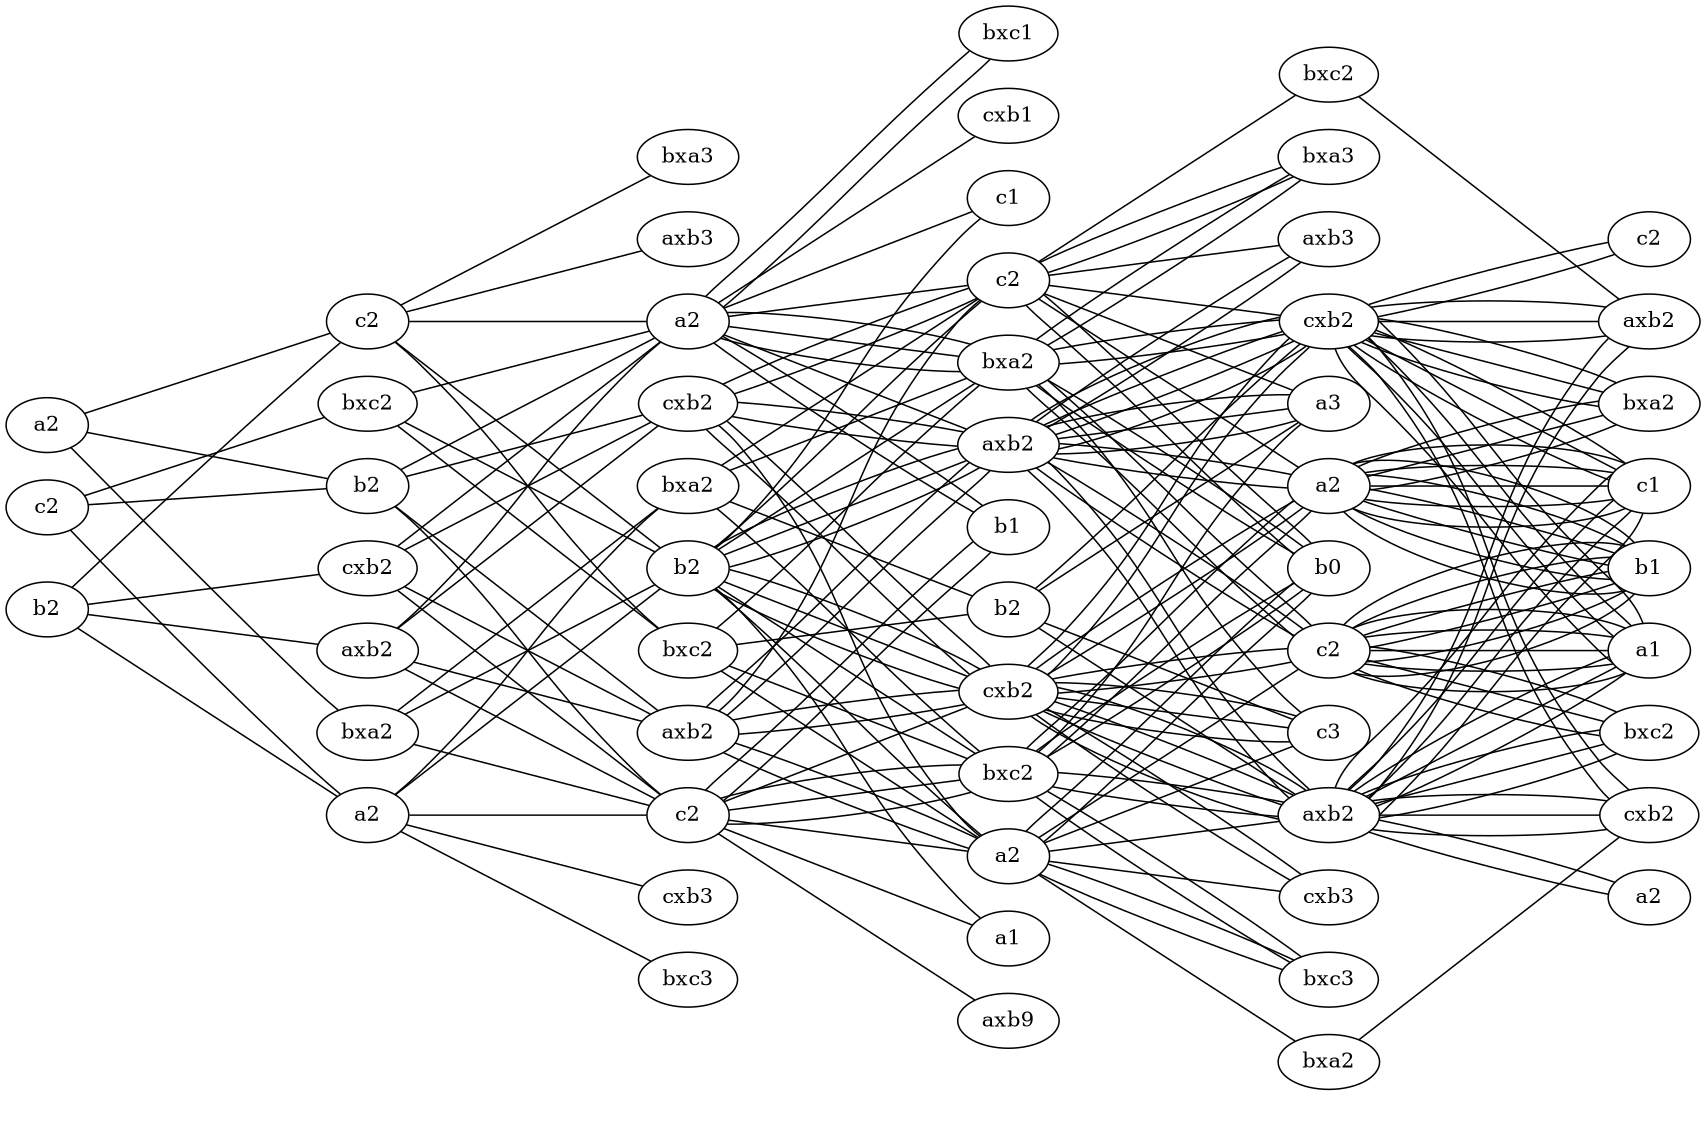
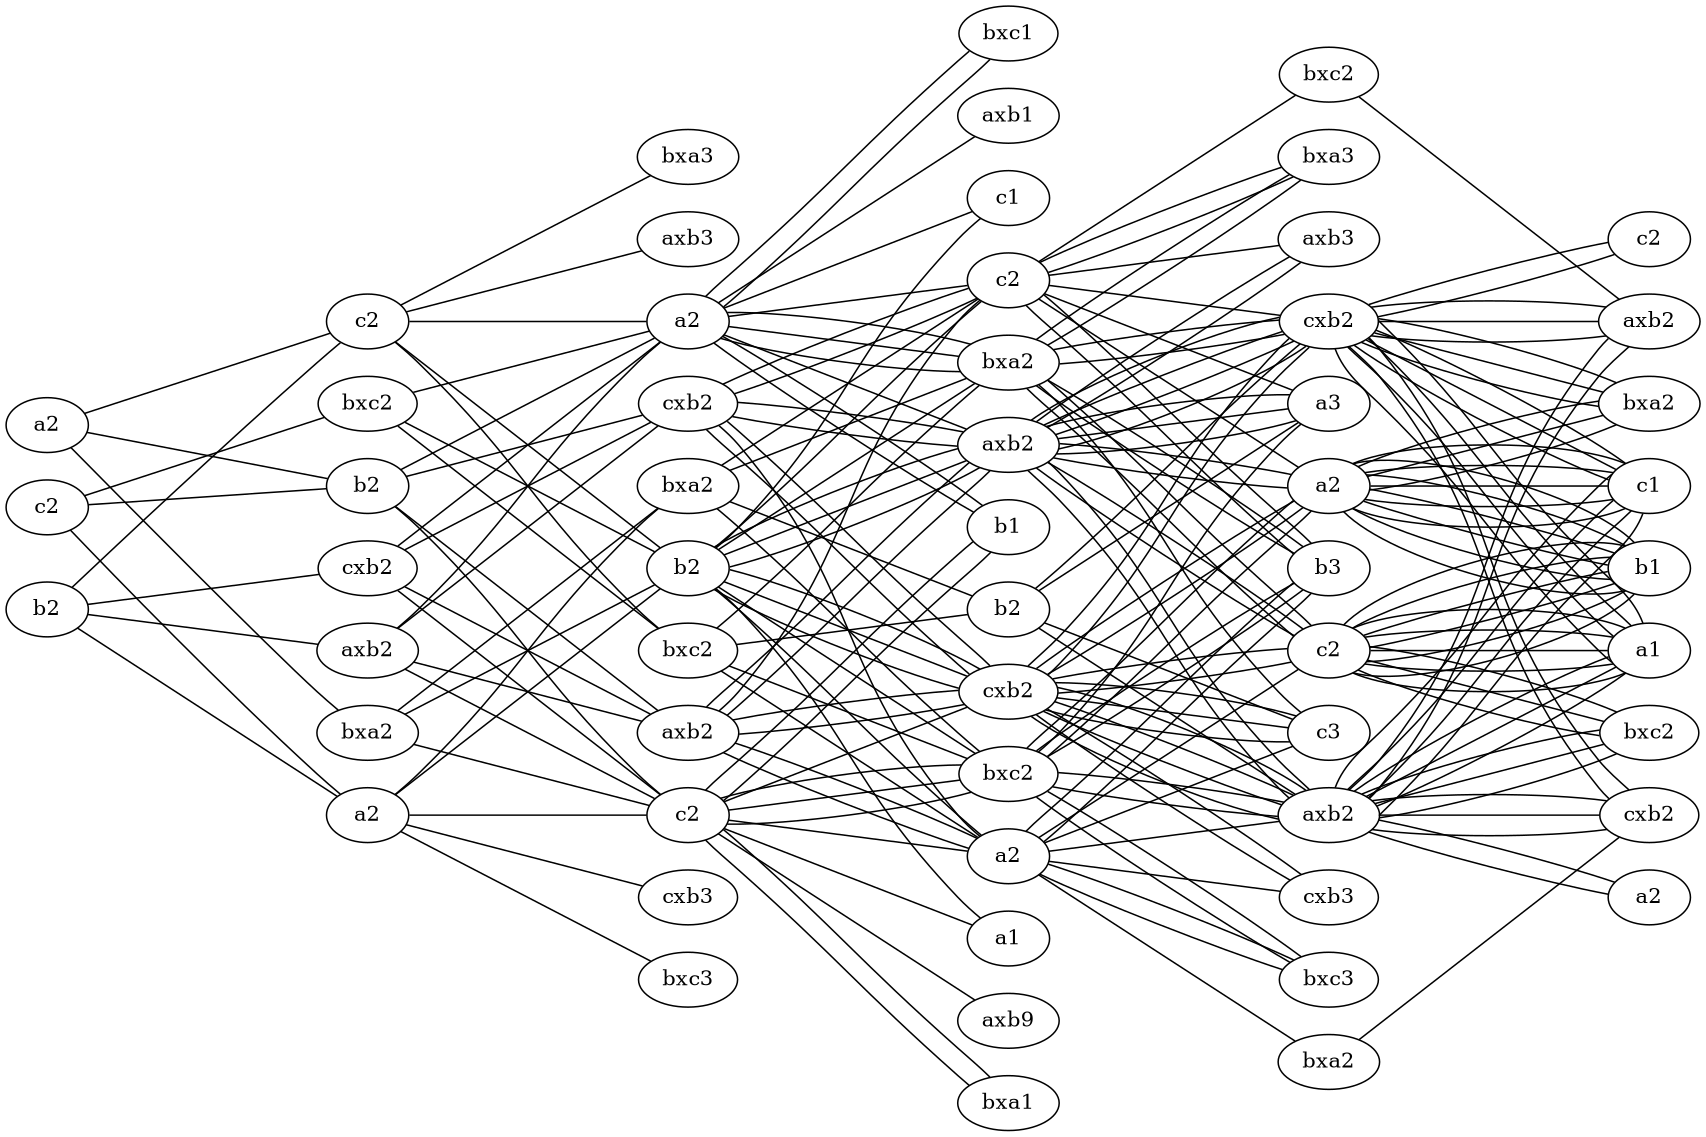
node "cxb1": label "cxb1" -> "axb1"
node "b0": label "b0" -> "b3"
node "bxa1": added
